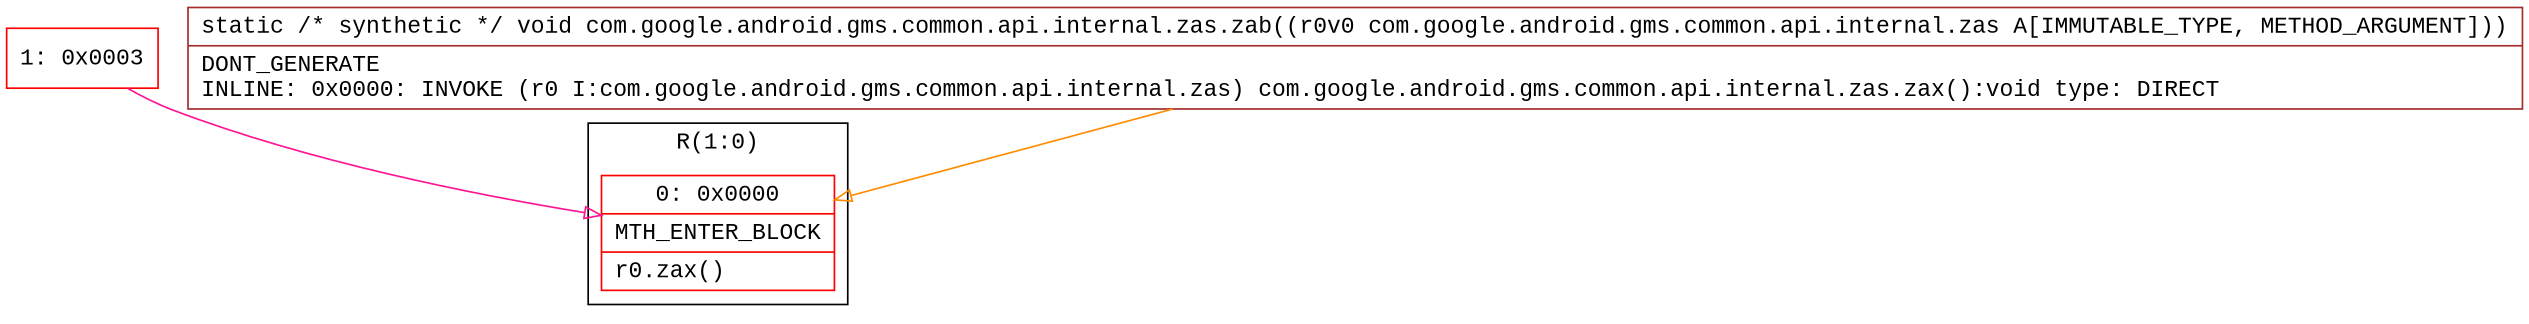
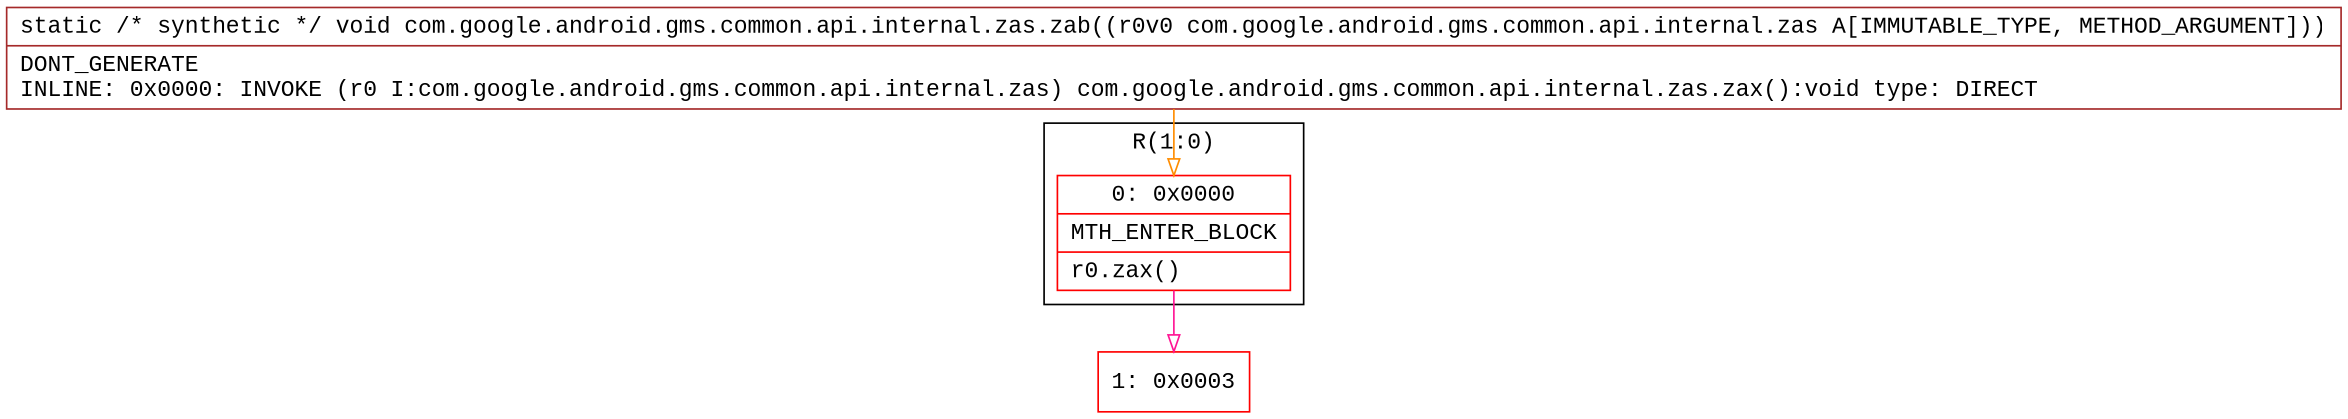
edge "1: 0x0003" -> "0: 0x0000": reversed
